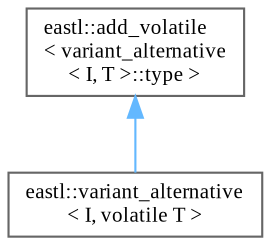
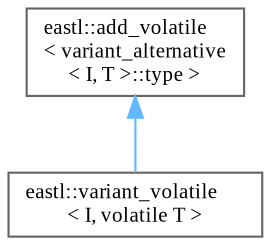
node "eastl::variant_alternative < I, volatile T >": label "eastl::variant_alternative < I, volatile T >" -> "eastl::variant_volatile < I, volatile T >"
